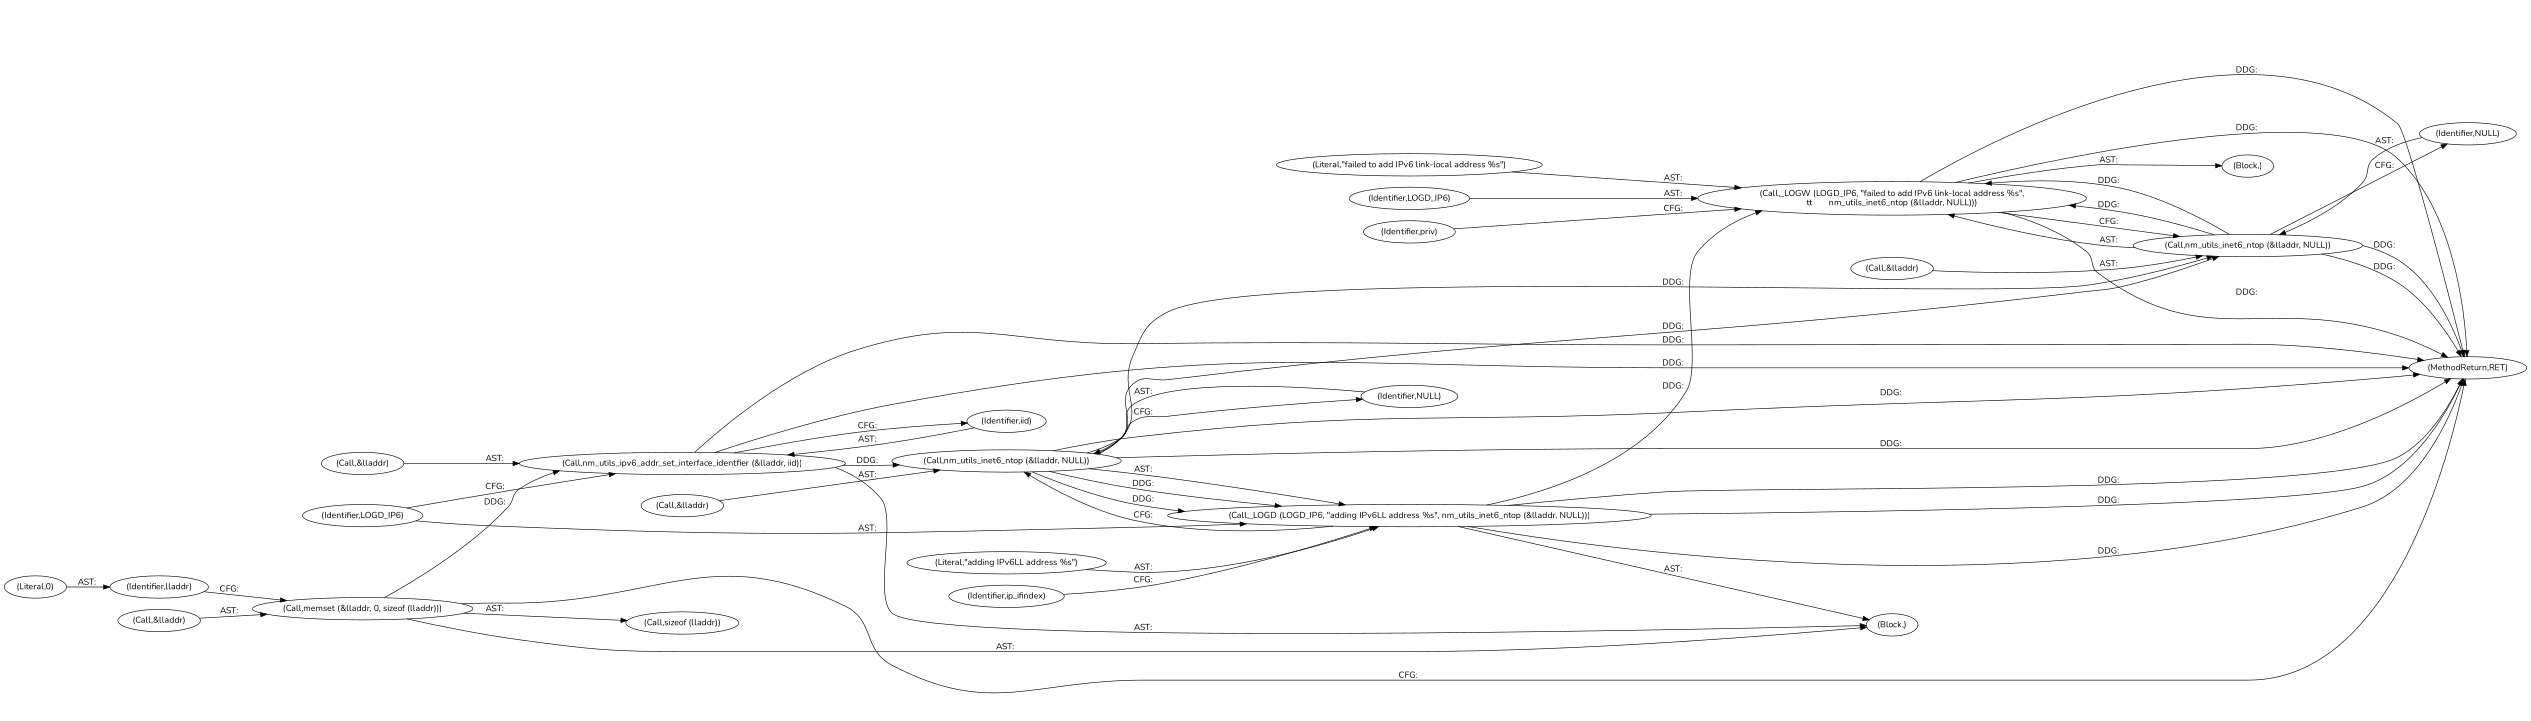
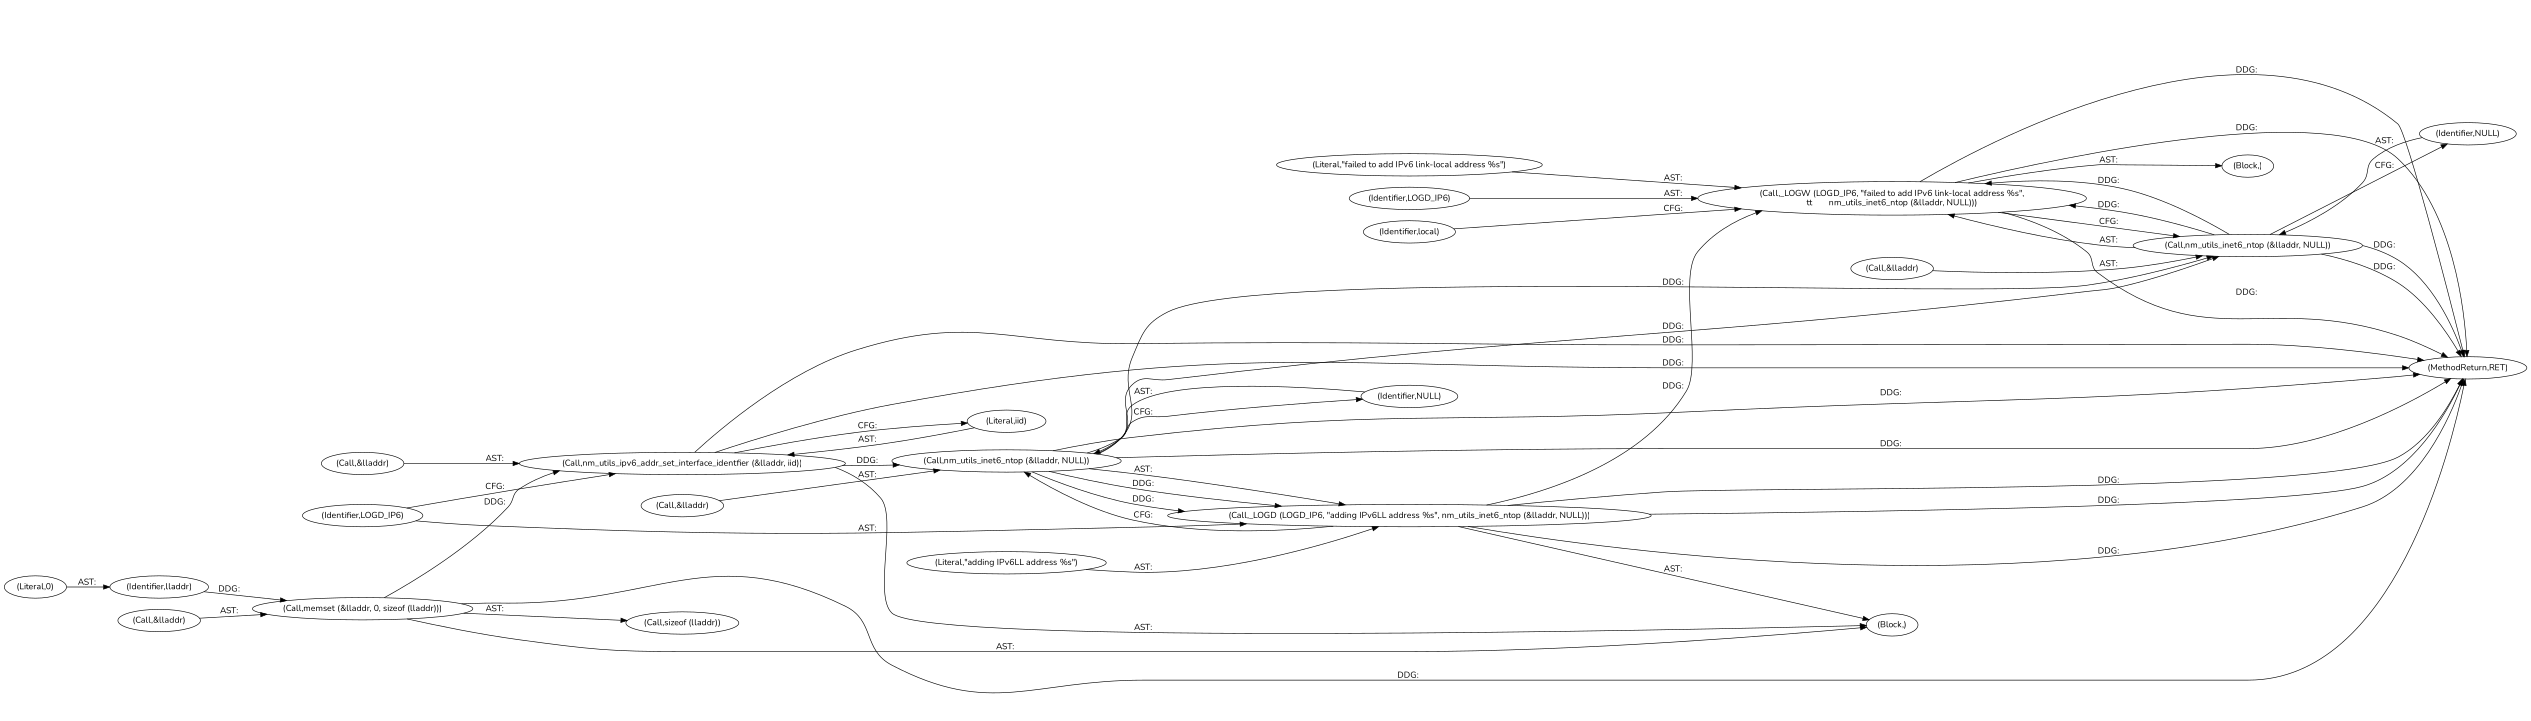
node "(Identifier,priv)": label "(Identifier,priv)" -> "(Identifier,local)"
node "(Identifier,iid)": label "(Identifier,iid)" -> "(Literal,iid)"
edge "(Identifier,lladdr)" -> "(Call,memset (&lladdr, 0, sizeof (lladdr)))": label "CFG: " -> "DDG: "
node "(Identifier,ip_ifindex)": removed
edge "(Call,memset (&lladdr, 0, sizeof (lladdr)))" -> "(MethodReturn,RET)": label "CFG: " -> "DDG: "
